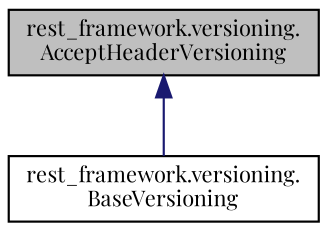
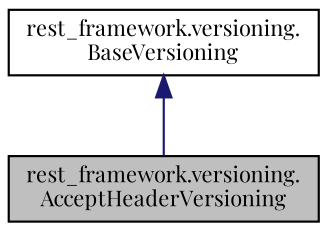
edge "rest_framework.versioning. BaseVersioning" -> "rest_framework.versioning. AcceptHeaderVersioning": reversed
